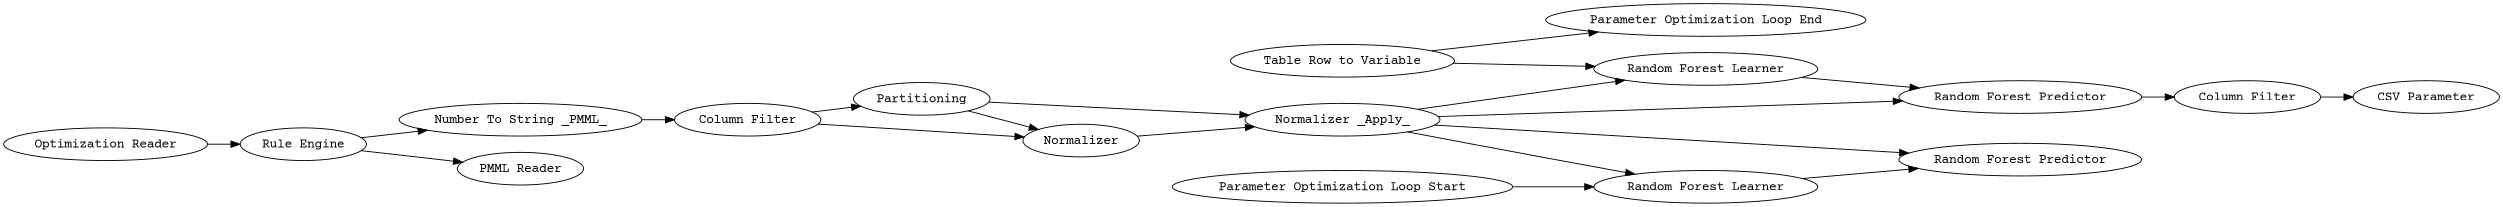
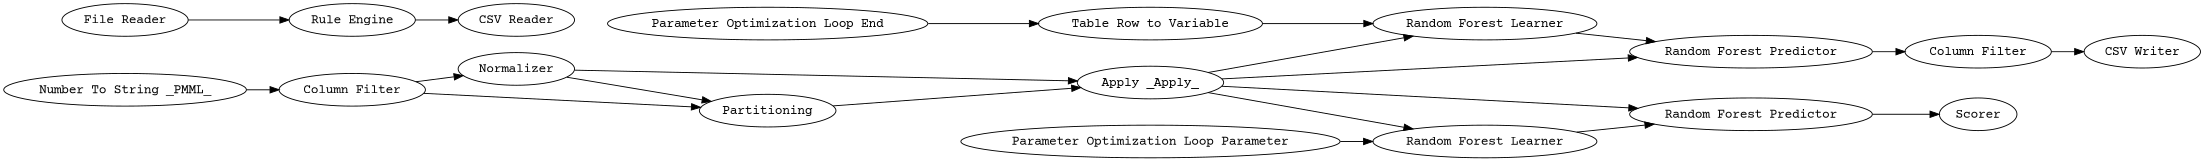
edge "Table Row to Variable" -> "Parameter Optimization Loop End": reversed
node "CSV Parameter": label "CSV Parameter" -> "CSV Writer"
node "Scorer": added
edge "Partitioning" -> "Normalizer": reversed
node "Normalizer _Apply_": label "Normalizer _Apply_" -> "Apply _Apply_"
edge "Rule Engine" -> "Number To String _PMML_": removed
node "Optimization Reader": label "Optimization Reader" -> "File Reader"
node "PMML Reader": label "PMML Reader" -> "CSV Reader"
node "Parameter Optimization Loop Start": label "Parameter Optimization Loop Start" -> "Parameter Optimization Loop Parameter"
